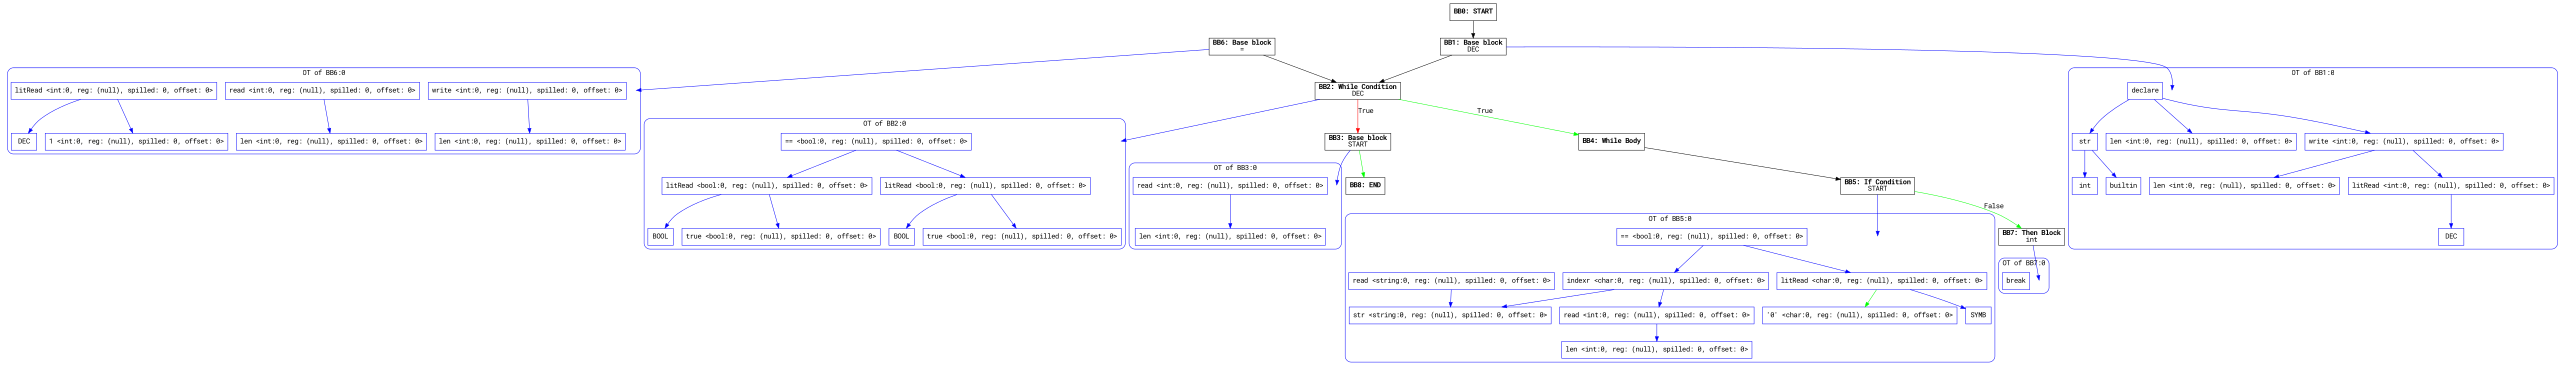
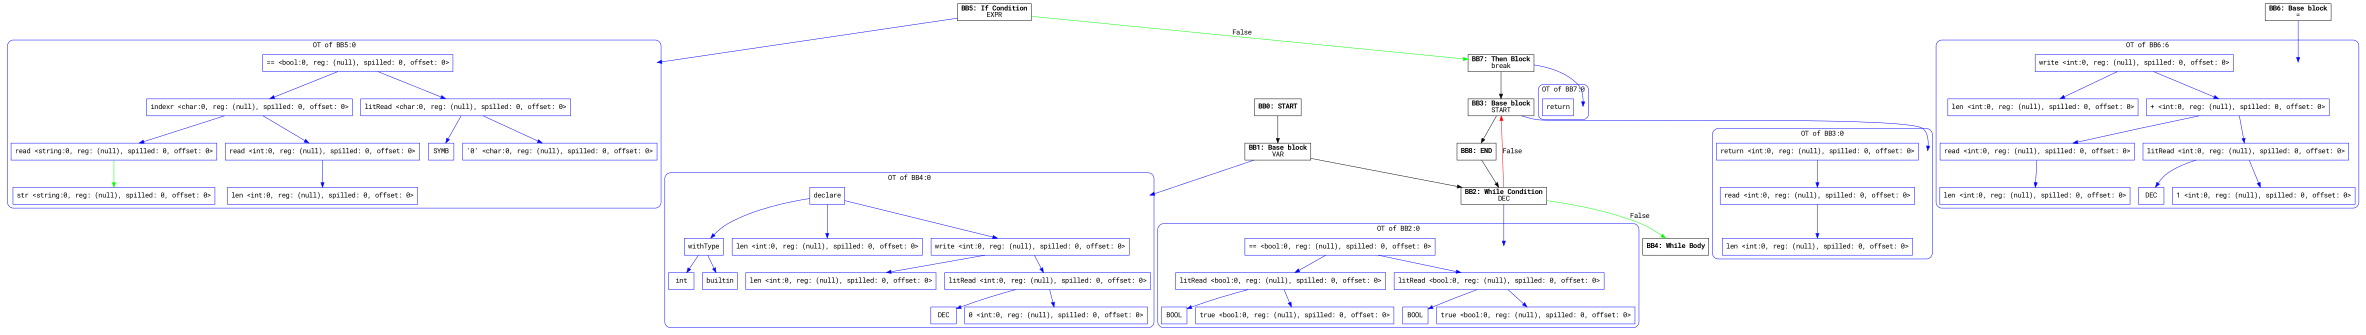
node "BB1: Base block": text "DEC" -> "VAR"
edge "BB6: Base block" -> "BB2: While Condition": now "BB8: END" -> "BB2: While Condition"
cluster "OT of BB6:0": label "OT of BB6:0" -> "OT of BB6:6"
cluster "OT of BB1:0": label "OT of BB1:0" -> "OT of BB4:0"
edge "BB7: Then Block" -> "BB3: Base block": added
node "+ <int:0, reg: (null), spilled: 0, offset: 0>": added
edge "BB2: While Condition" -> "BB3: Base block": label "True" -> "False"
edge "BB2: While Condition" -> "BB4: While Body": label "True" -> "False"
node "str": label "str" -> "withType"
node "return <int:0, reg: (null), spilled: 0, offset: 0>": added
edge "BB3: Base block" -> "BB8: END": color green -> black
edge "BB4: While Body" -> "BB5: If Condition": removed
node "BB5: If Condition": text "START" -> "EXPR"
node "BB7: Then Block": text "int" -> "break"
node "break": label "break" -> "return"
edge "read <string:0, reg: (null), spilled: 0, offset: 0>" -> "str <string:0, reg: (null), spilled: 0, offset: 0>": color blue -> green
edge "litRead <char:0, reg: (null), spilled: 0, offset: 0>" -> "'0' <char:0, reg: (null), spilled: 0, offset: 0>": color green -> blue
edge "indexr <char:0, reg: (null), spilled: 0, offset: 0>" -> "str <string:0, reg: (null), spilled: 0, offset: 0>": now "indexr <char:0, reg: (null), spilled: 0, offset: 0>" -> "read <string:0, reg: (null), spilled: 0, offset: 0>"
node "0 <int:0, reg: (null), spilled: 0, offset: 0>": added
